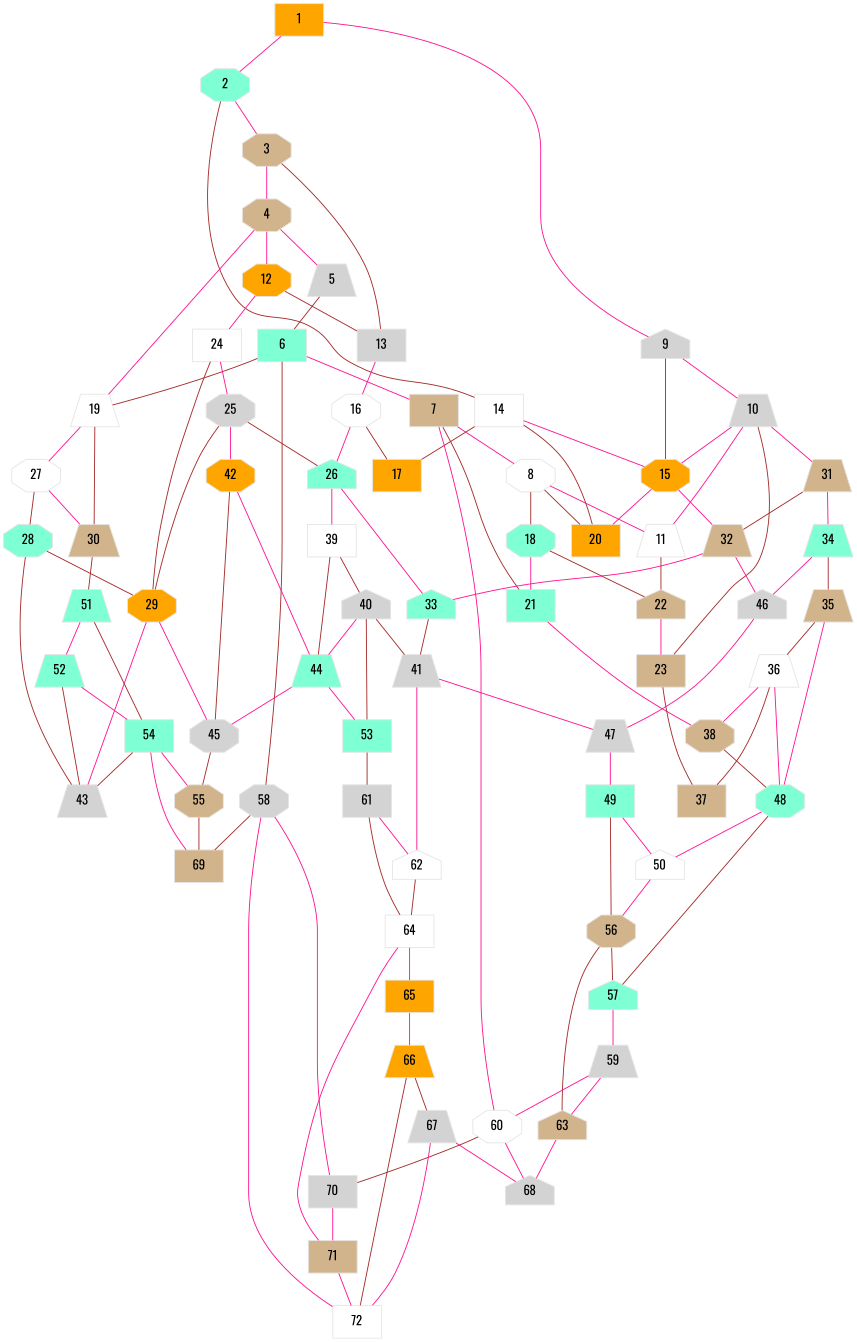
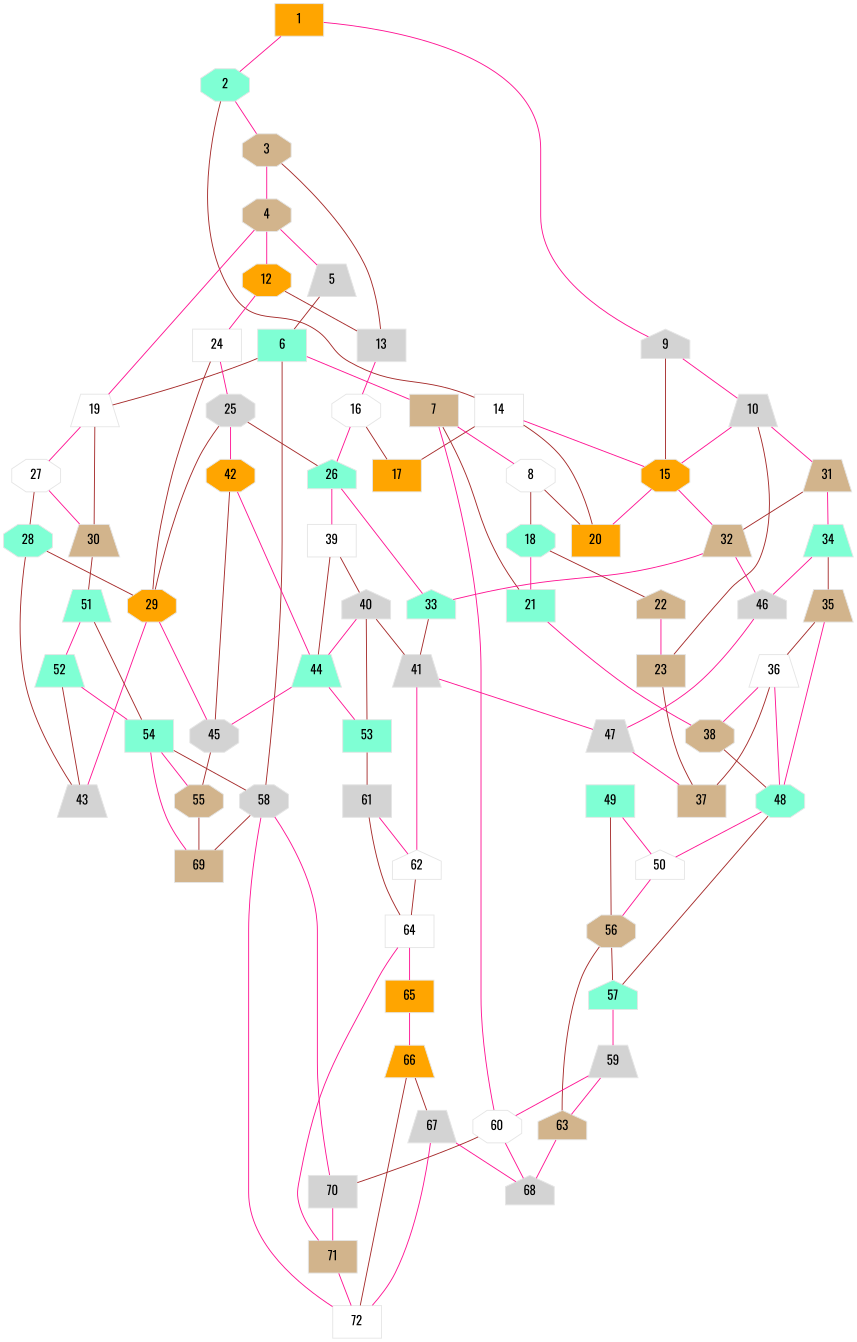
node "11": removed
edge "54" -- "43": now "54" -- "58"
edge "47" -- "49": now "47" -- "37"
